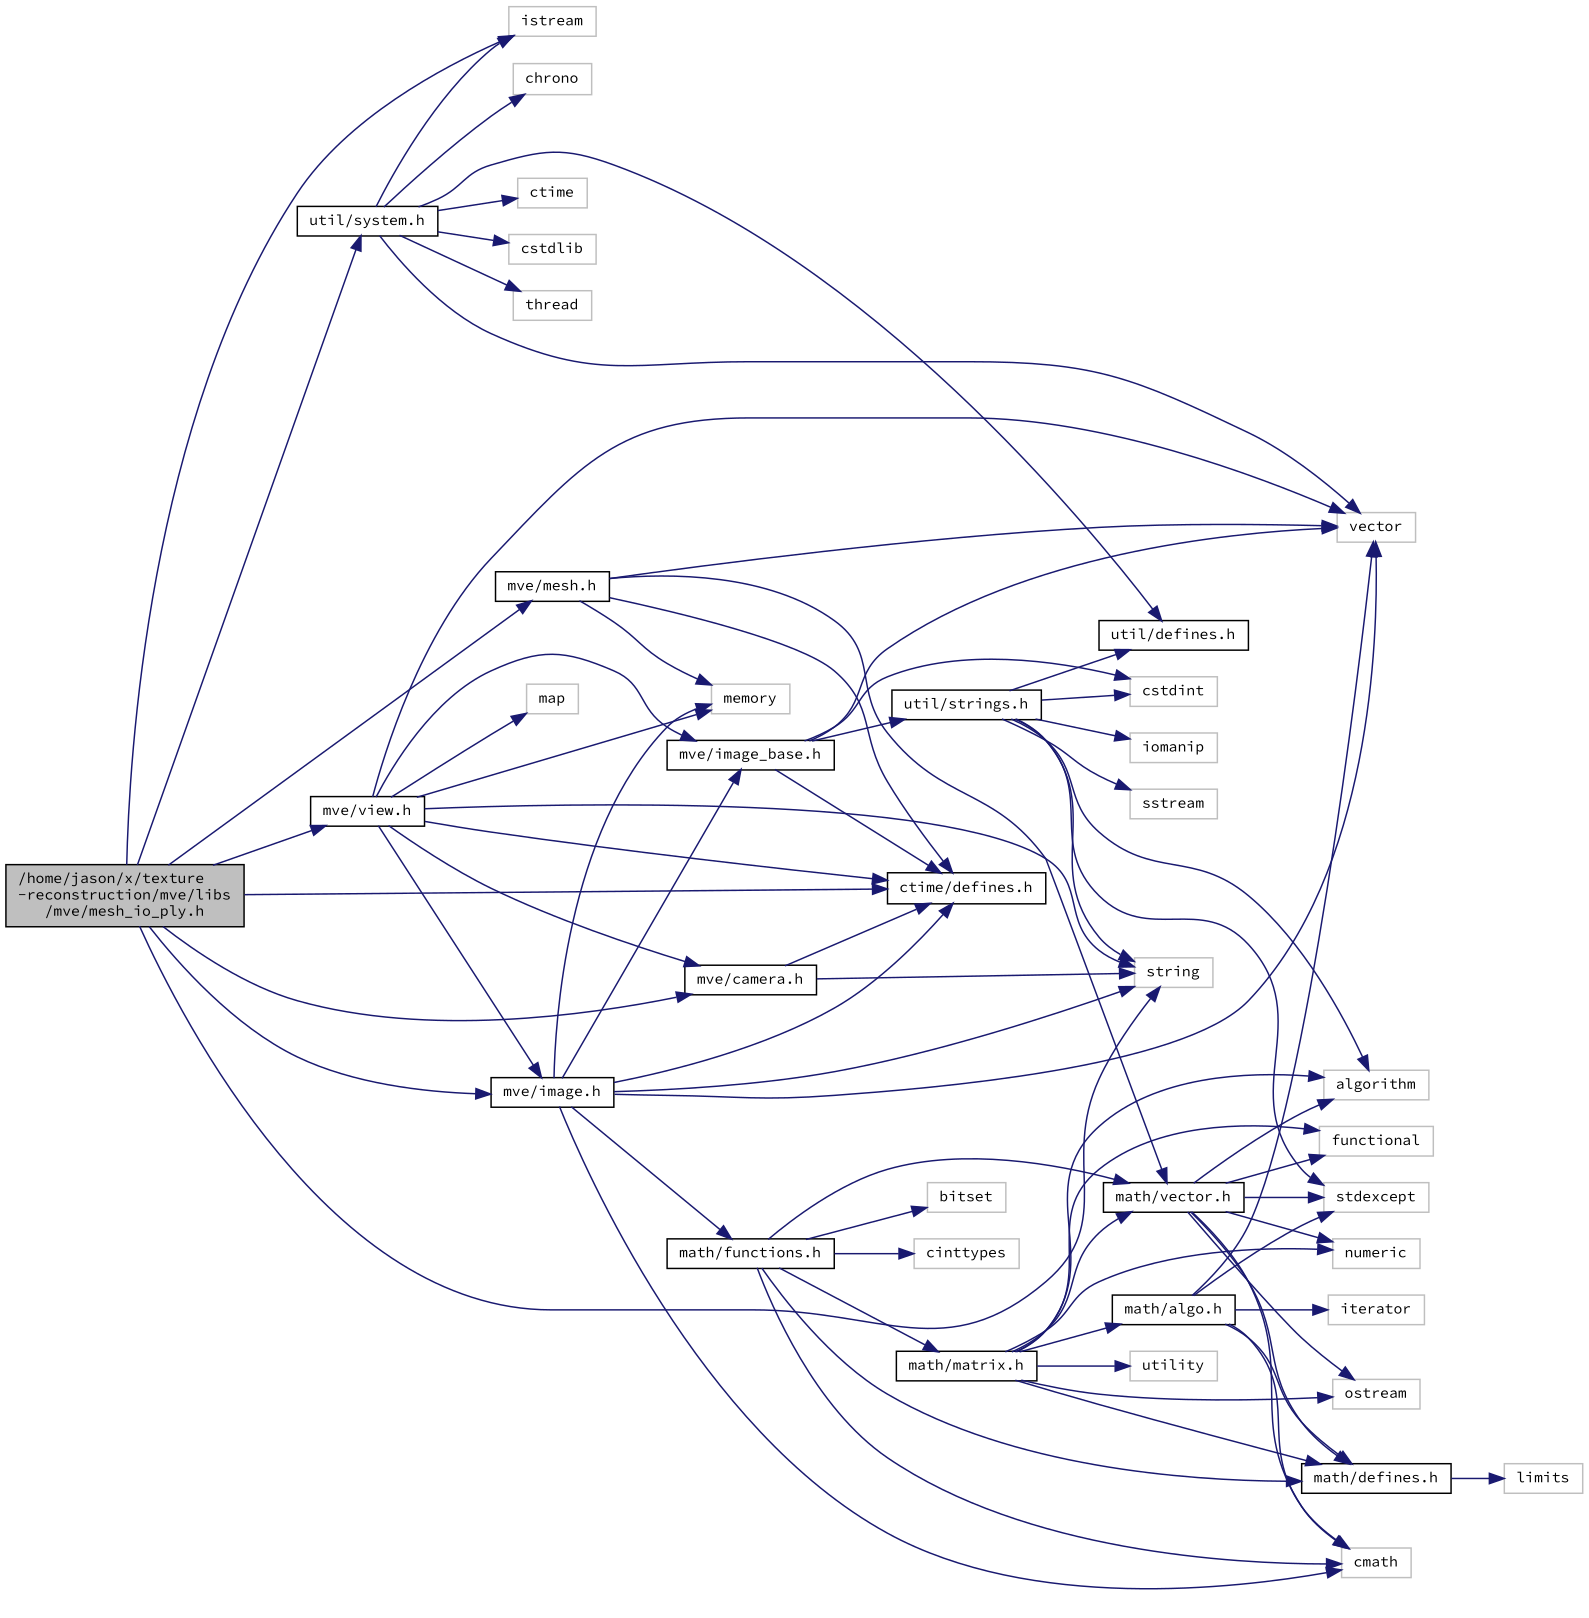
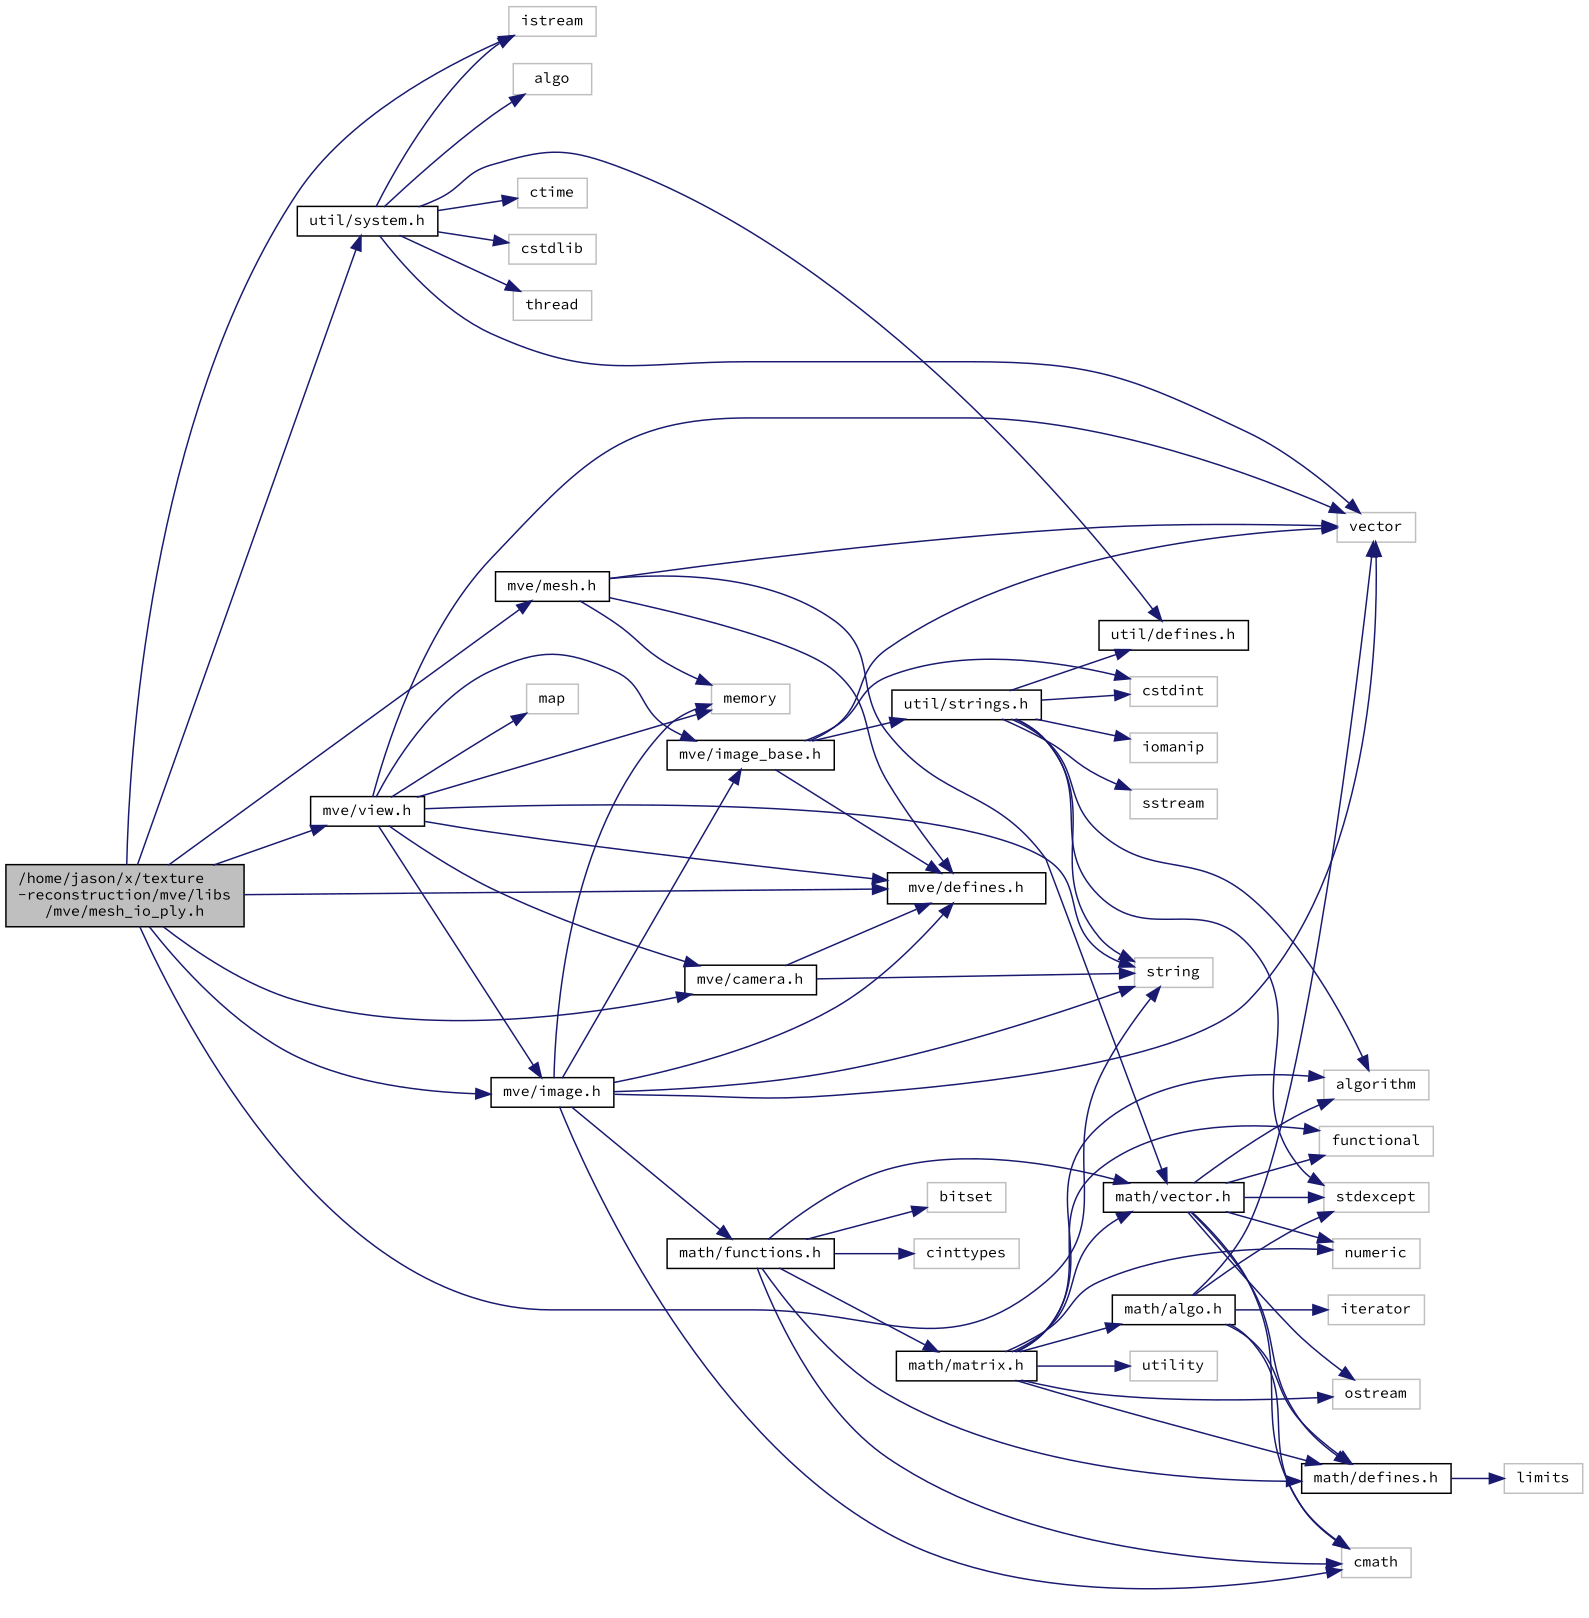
node "chrono": label "chrono" -> "algo"
node "ctime/defines.h": label "ctime/defines.h" -> "mve/defines.h"
